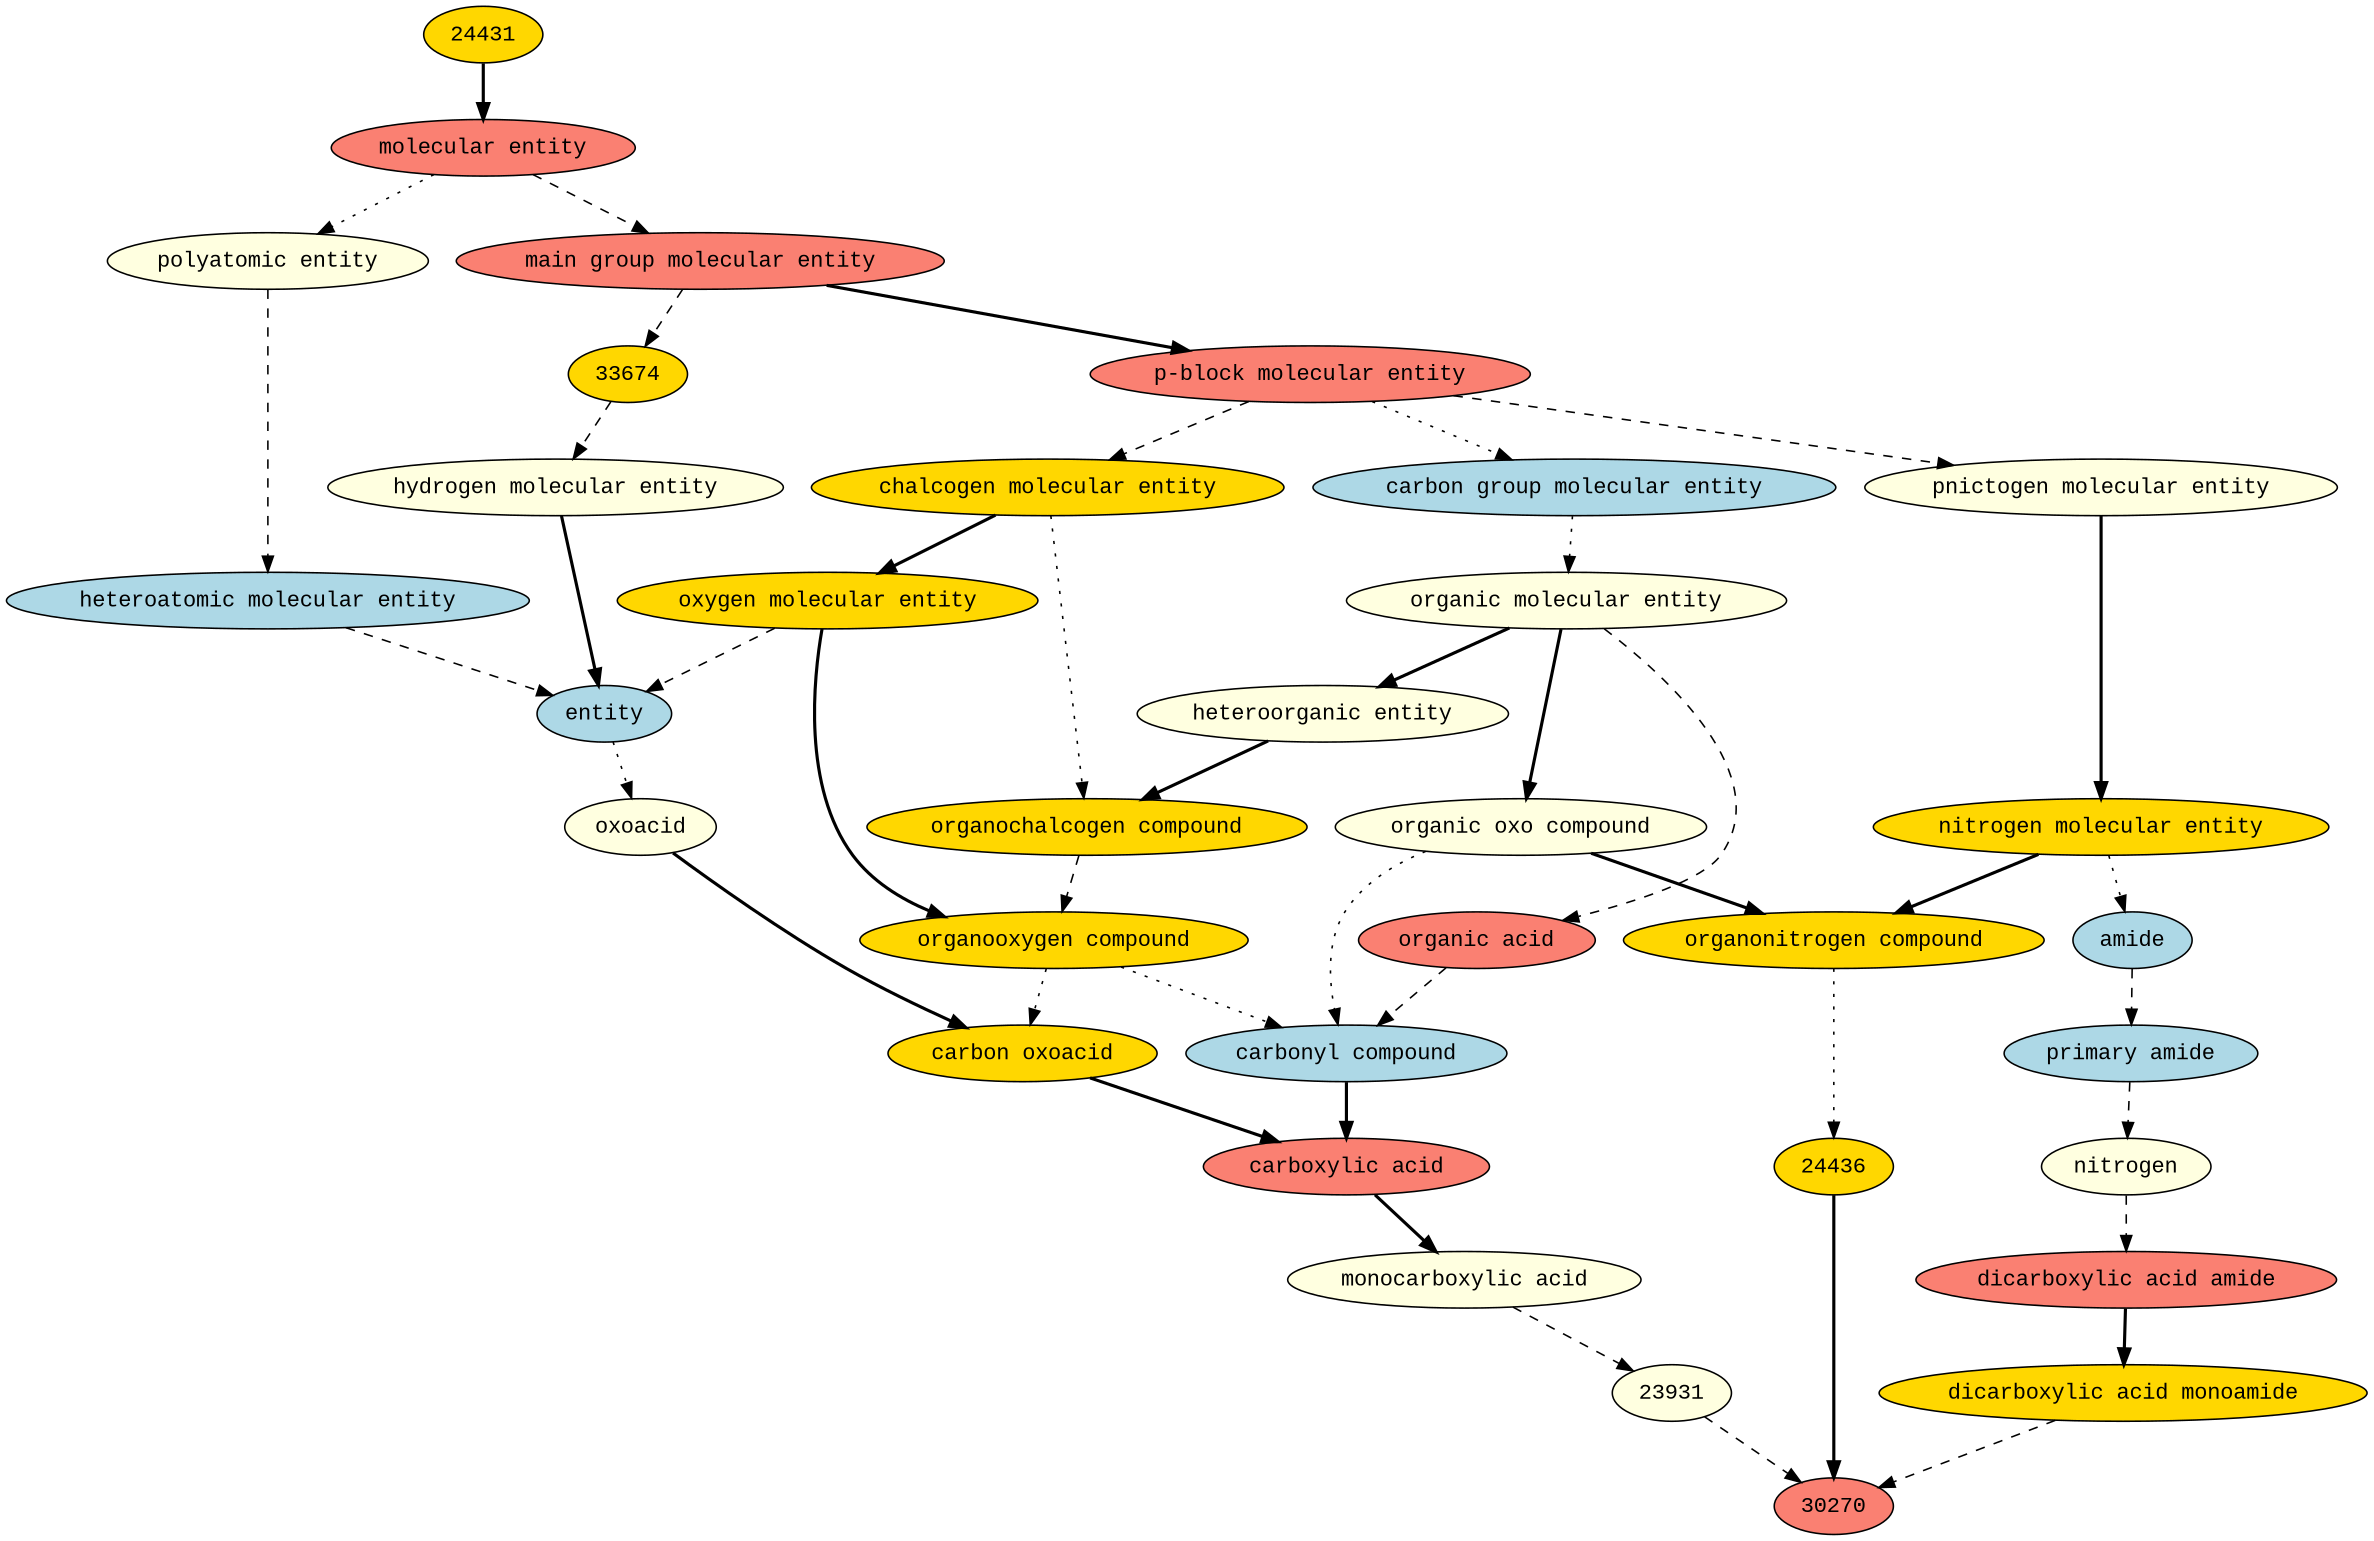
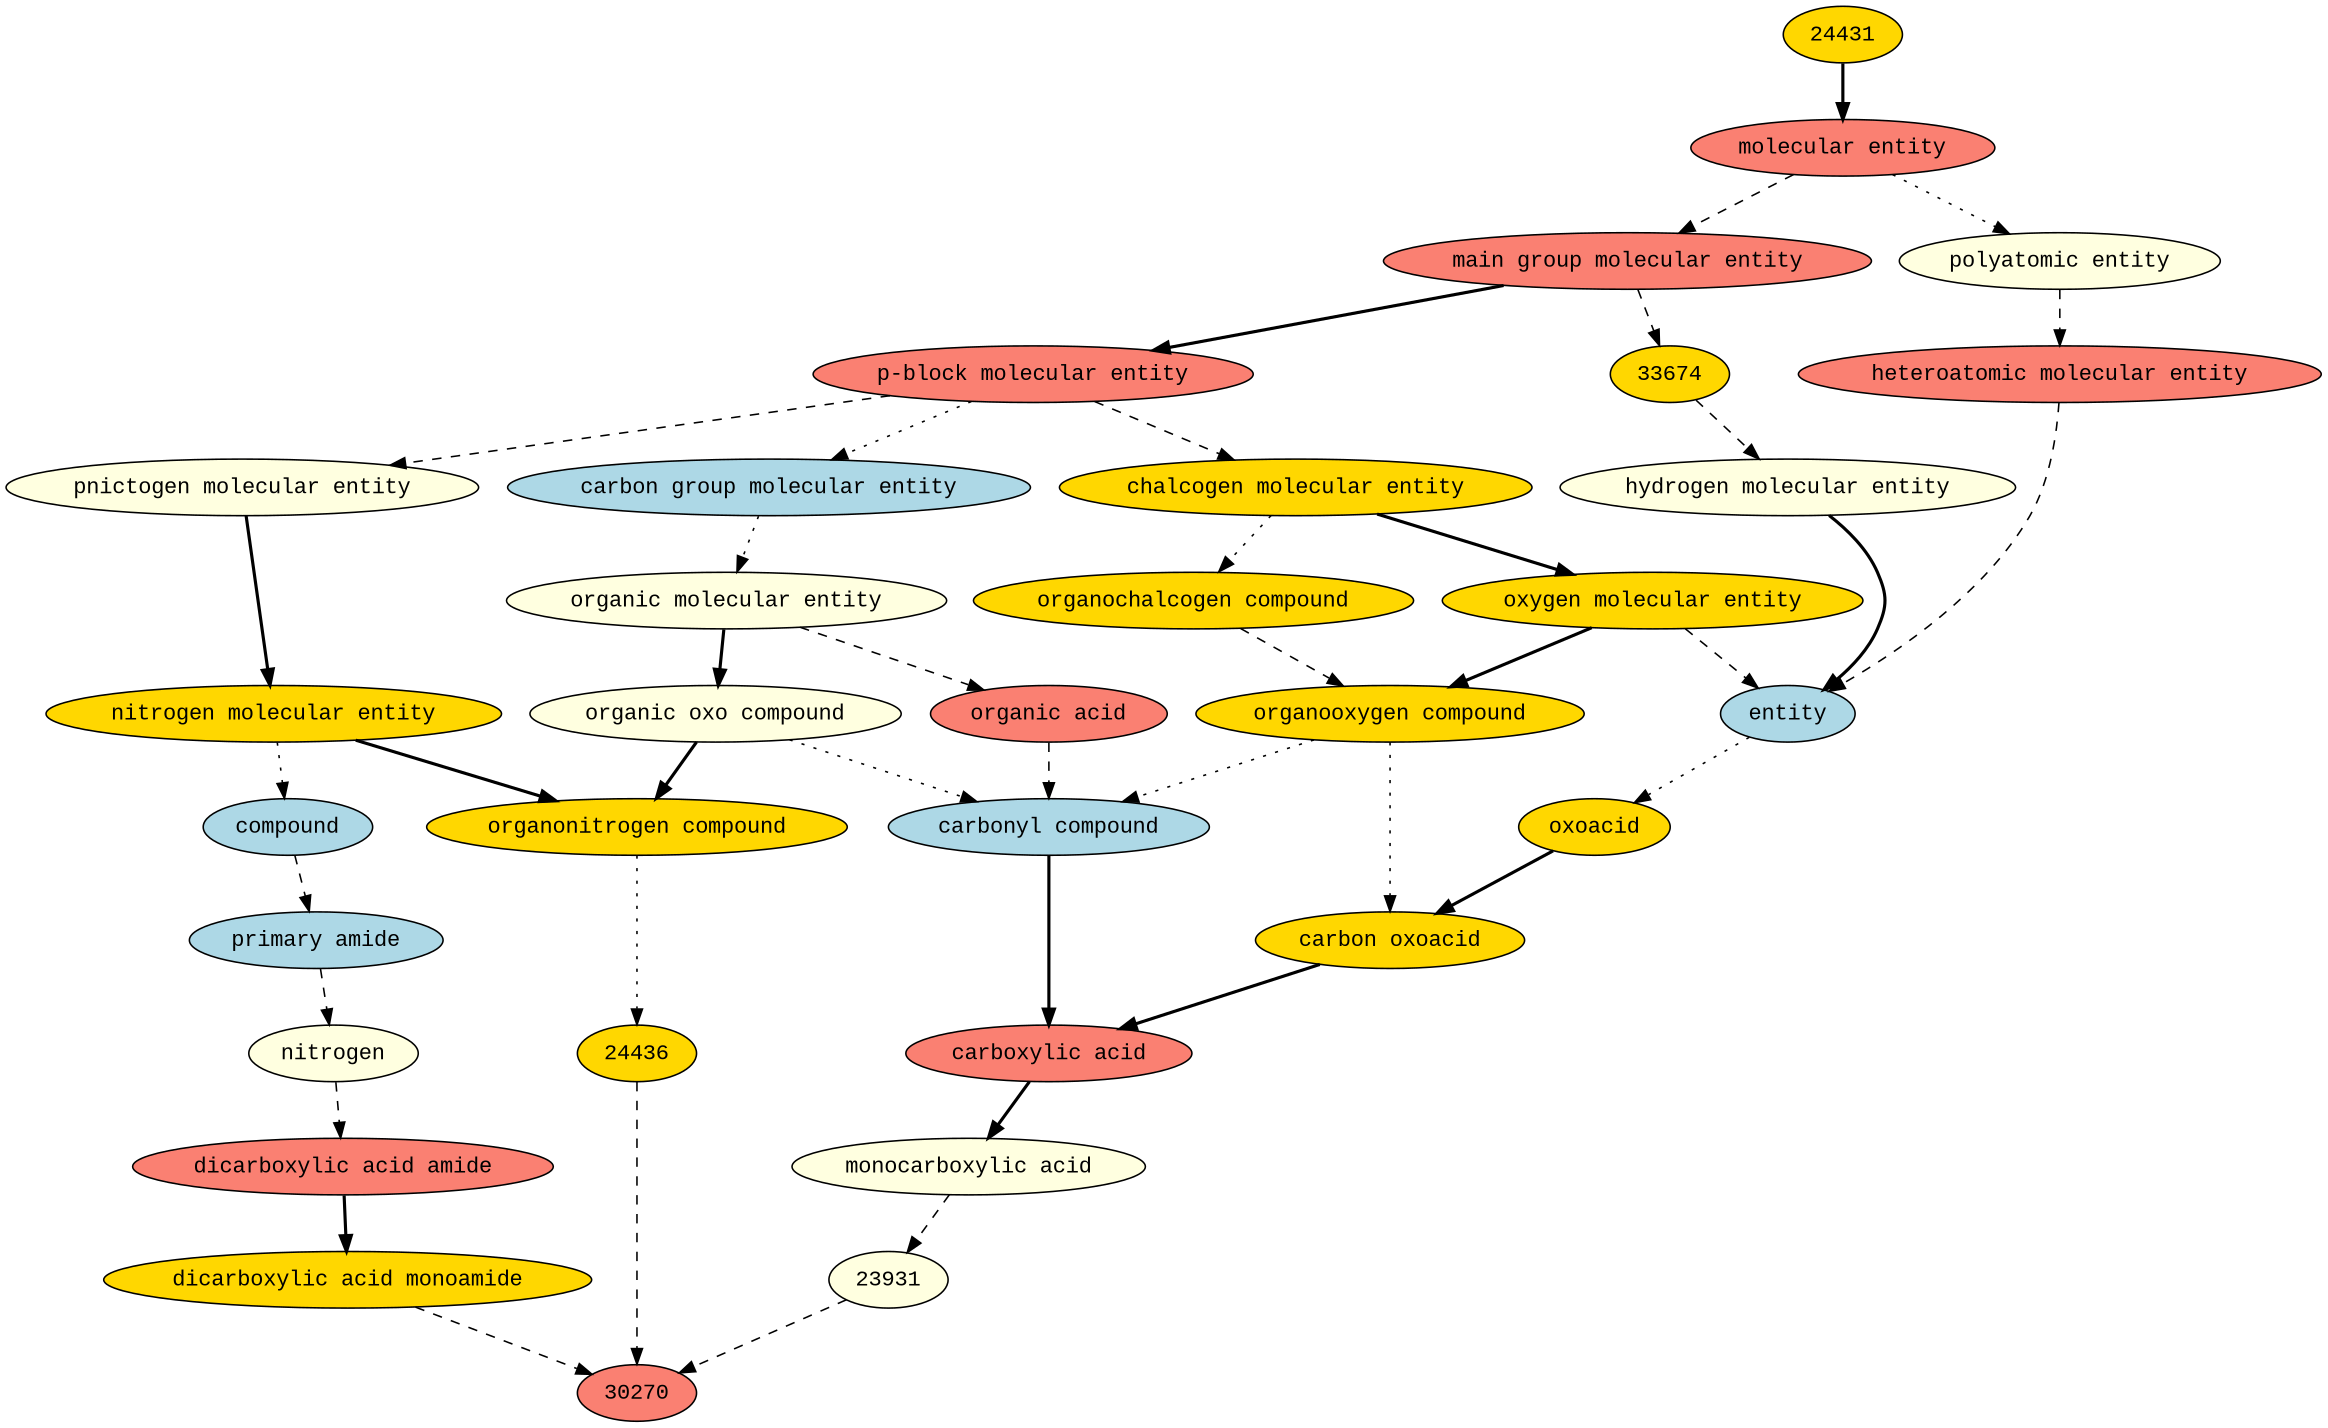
node "heteroatomic molecular entity": fillcolor lightblue -> salmon
node "heteroorganic entity": removed
node "oxoacid": fillcolor lightyellow -> gold
node "amide": label "amide" -> "compound"
edge "24436" -> "30270": style bold -> dashed
